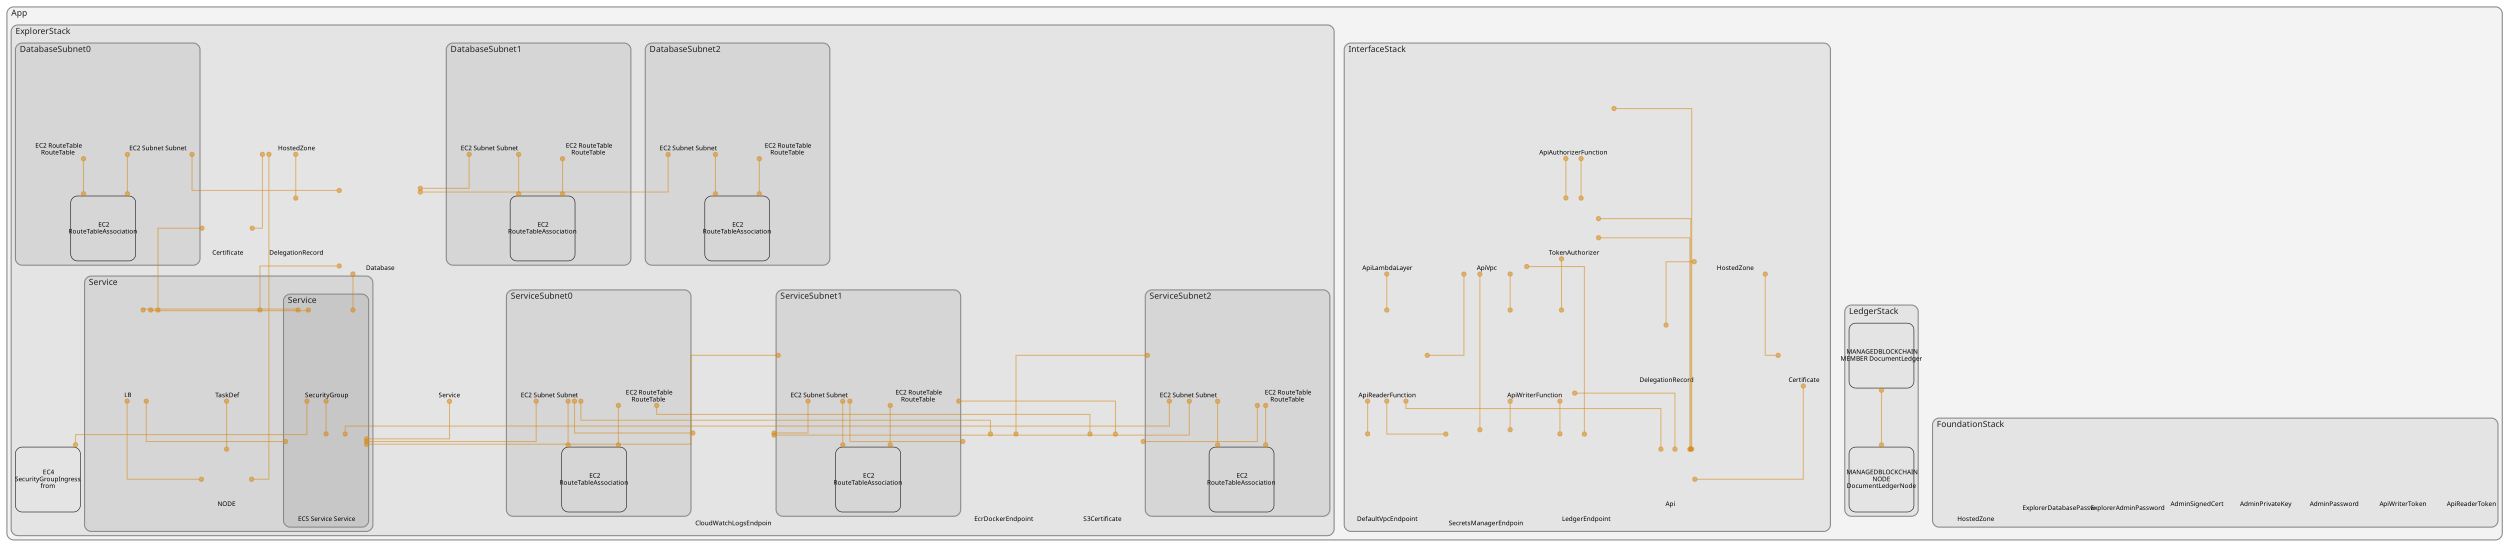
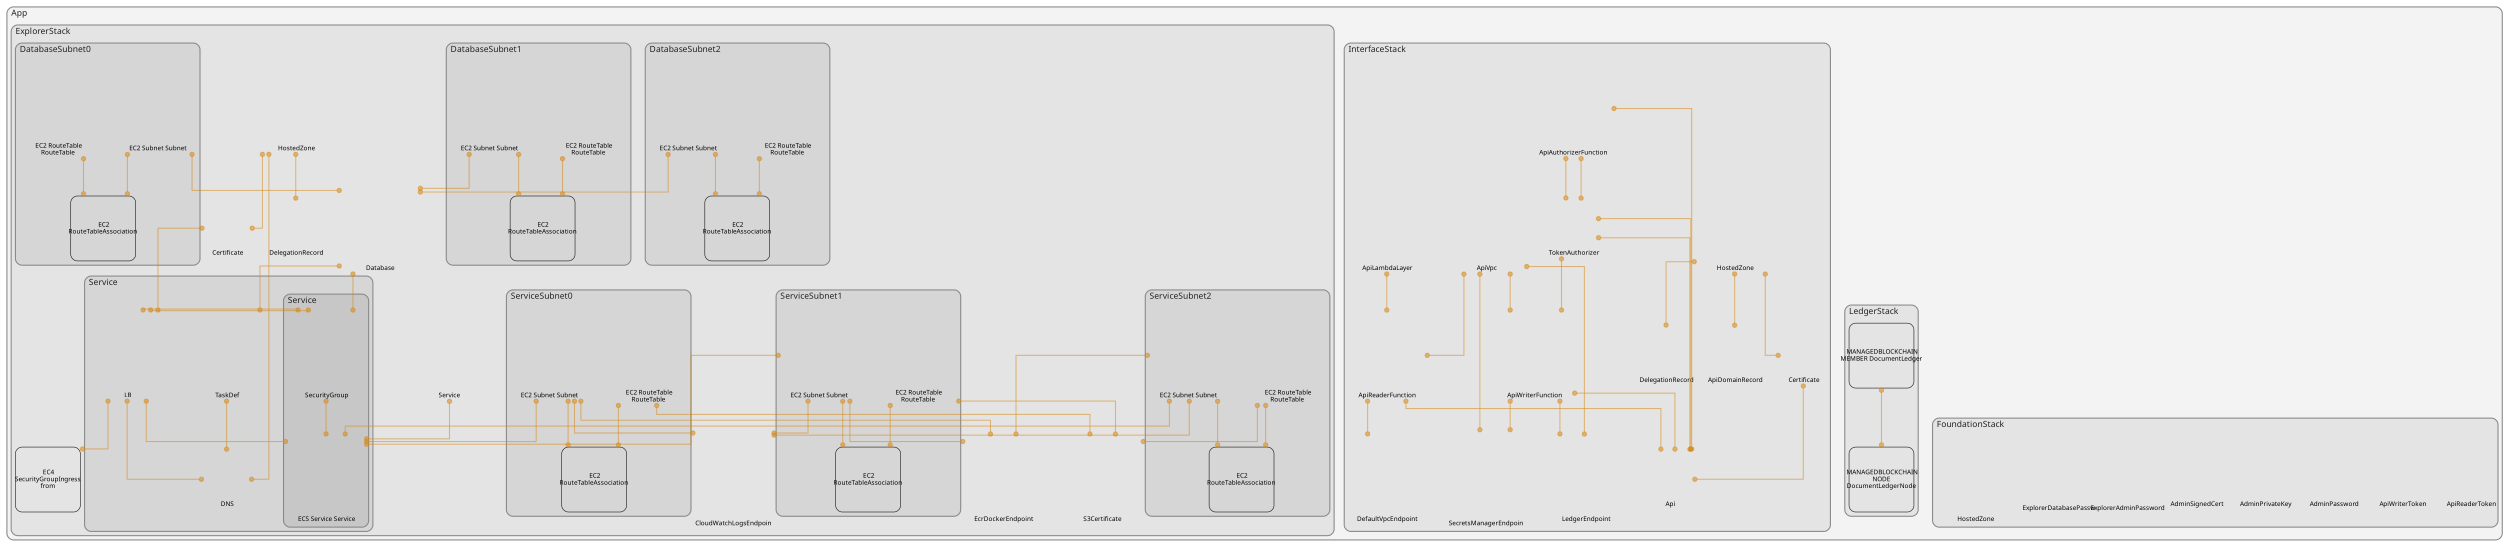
node "ApiDomainRecord": added
edge "ApiReaderFunction" -- "SecretsManagerEndpoin": removed
edge "SecurityGroup" -- "EC4 SecurityGroupIngress from": now "LB" -- "EC4 SecurityGroupIngress from"
node "NODE": label "NODE" -> "DNS"
